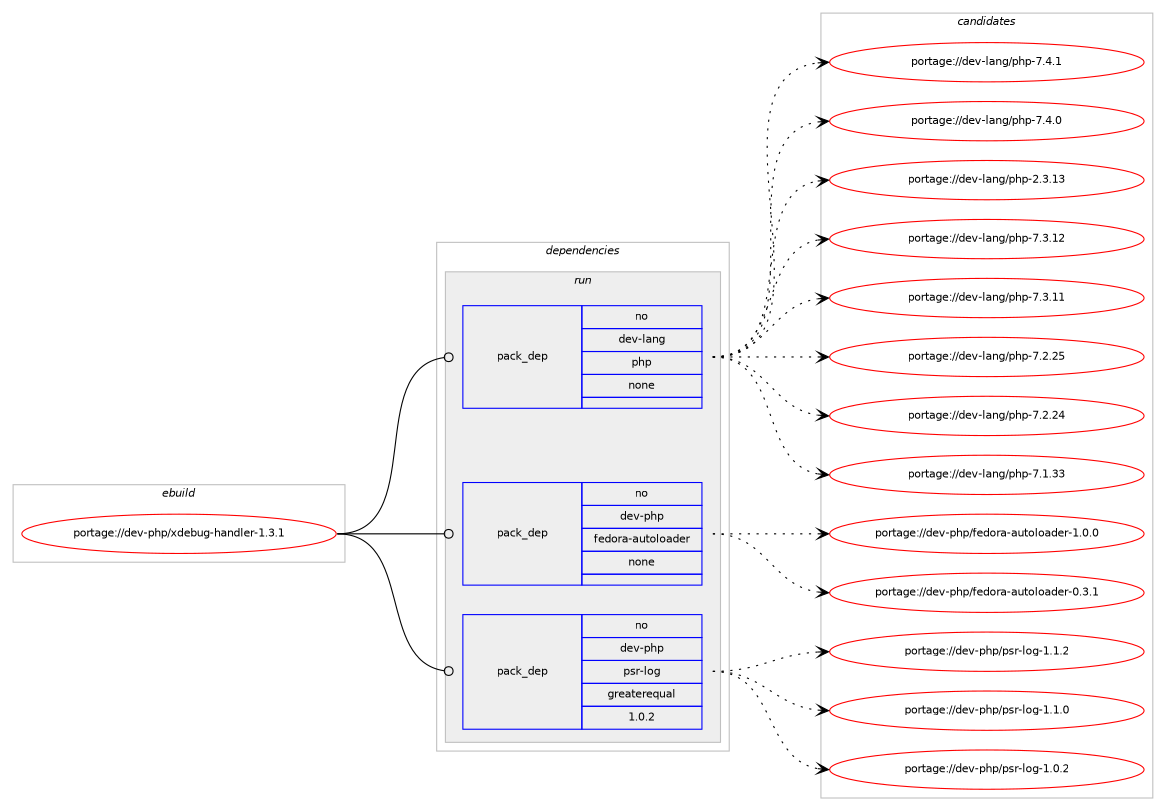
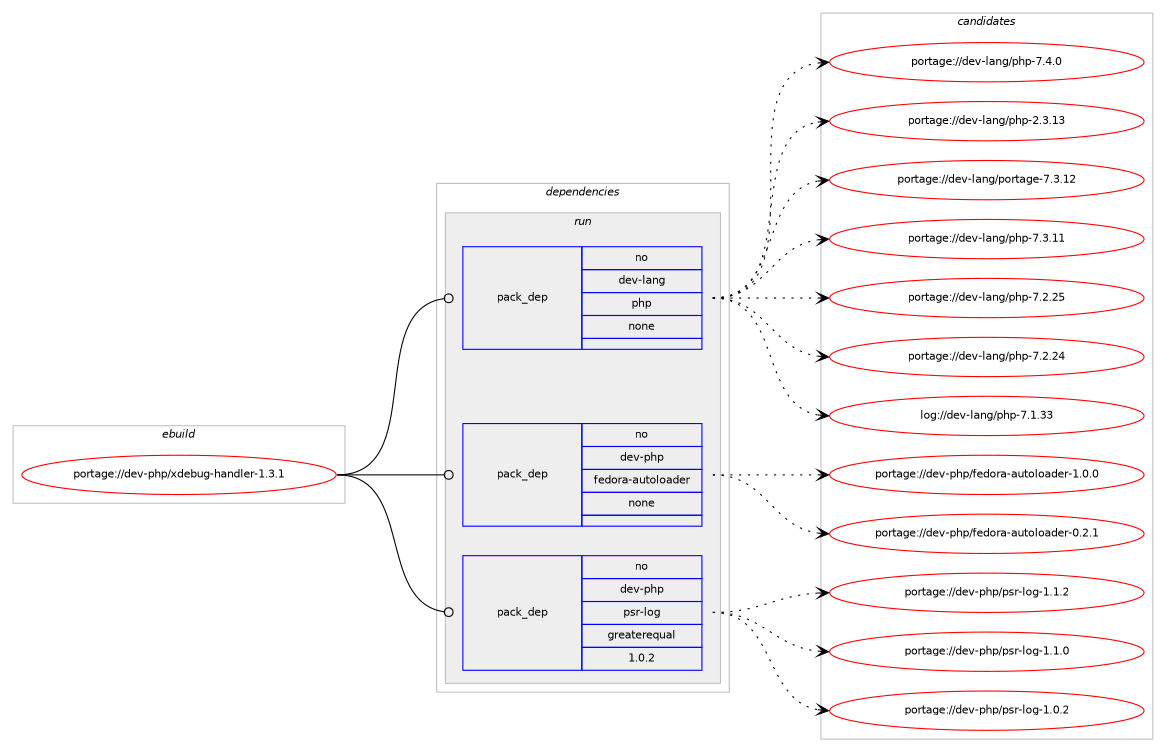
node "portage://dev-lang/php-7.4.1": removed
node "portage://dev-lang/php-7.3.12": label "portage://dev-lang/php-7.3.12" -> "portage://dev-lang/portage-7.3.12"
node "portage://dev-lang/php-7.1.33": label "portage://dev-lang/php-7.1.33" -> "log://dev-lang/php-7.1.33"
node "portage://dev-php/fedora-autoloader-0.3.1": label "portage://dev-php/fedora-autoloader-0.3.1" -> "portage://dev-php/fedora-autoloader-0.2.1"
